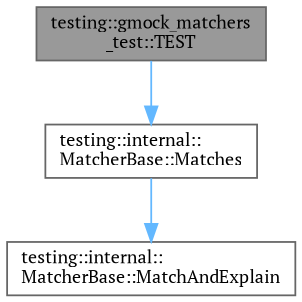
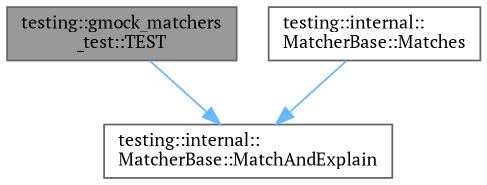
edge "testing::gmock_matchers _test::TEST" -> "testing::internal:: MatcherBase::Matches": now "testing::gmock_matchers _test::TEST" -> "testing::internal:: MatcherBase::MatchAndExplain"
